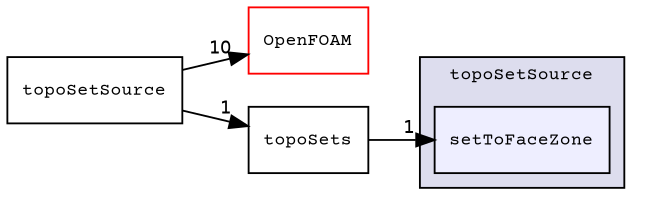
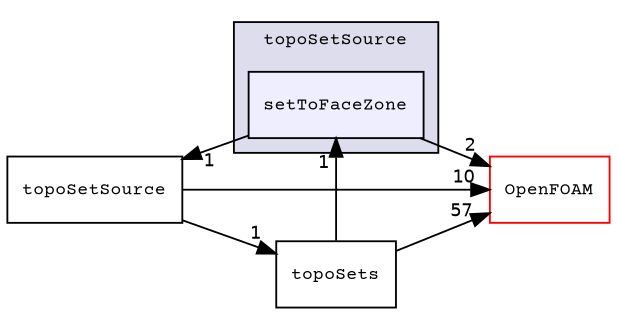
edge "setToFaceZone" -> "topoSetSource": added
edge "setToFaceZone" -> "OpenFOAM": added
edge "topoSets" -> "OpenFOAM": added
